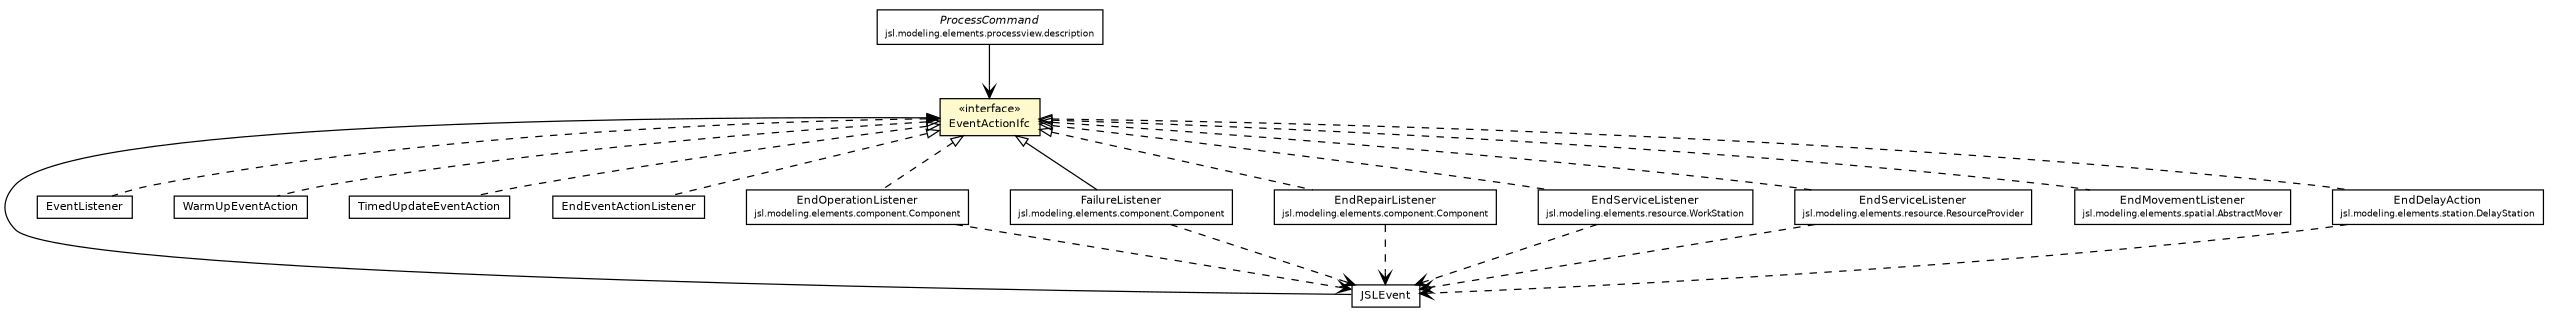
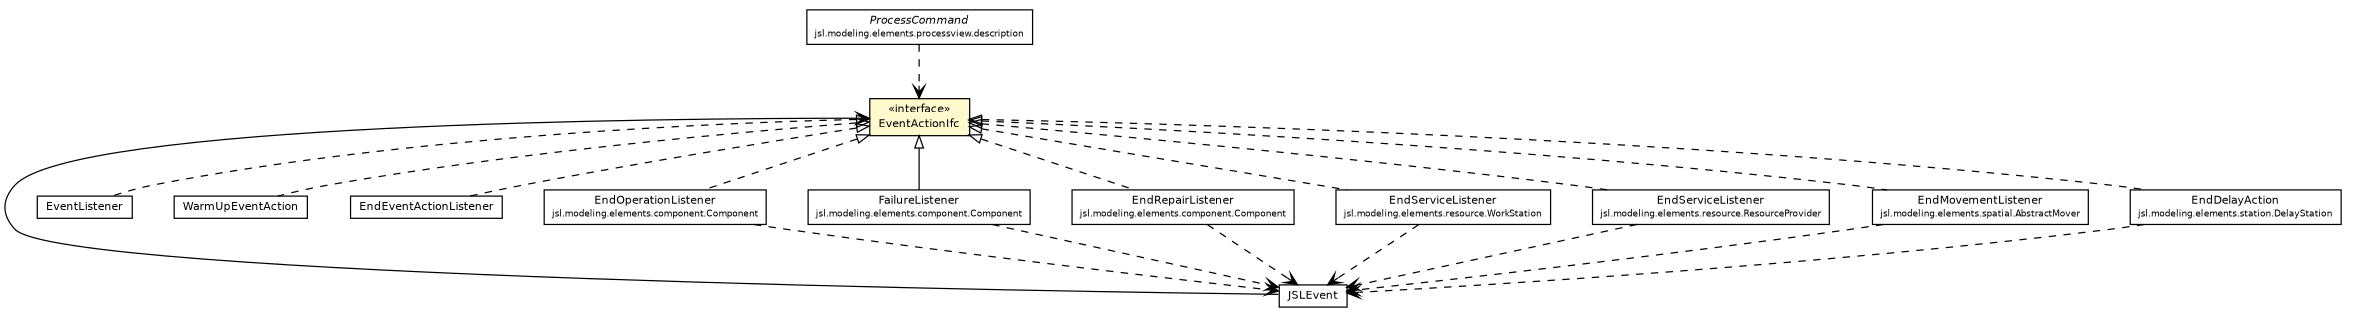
edge "ProcessCommand" -> "EventActionIfc": style solid -> dashed
node "TimedUpdateEventAction": removed
edge "JSLEvent" -> "EventActionIfc": arrowhead normal -> open
edge "EndMovementListener" -> "JSLEvent": added
